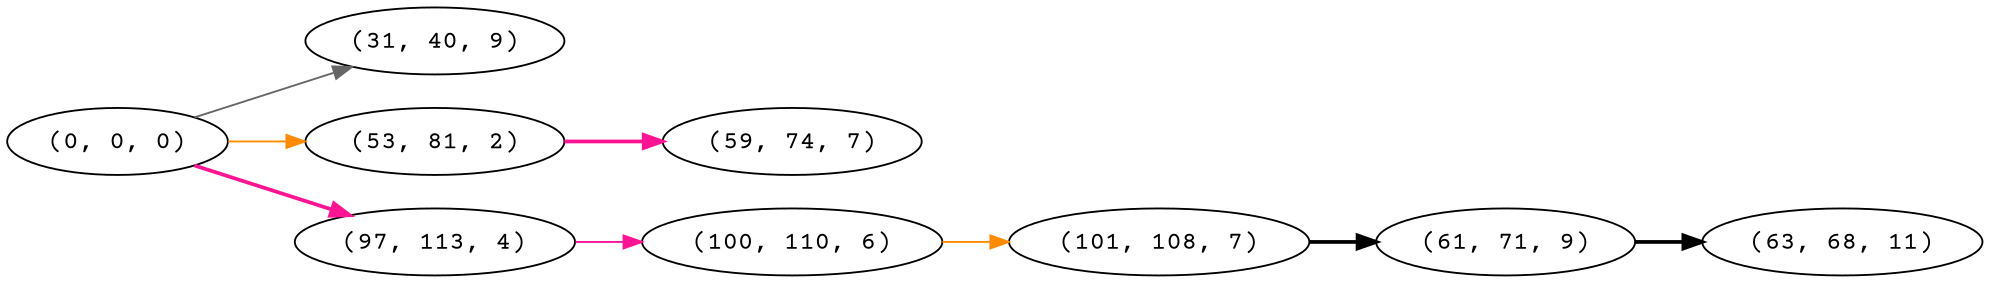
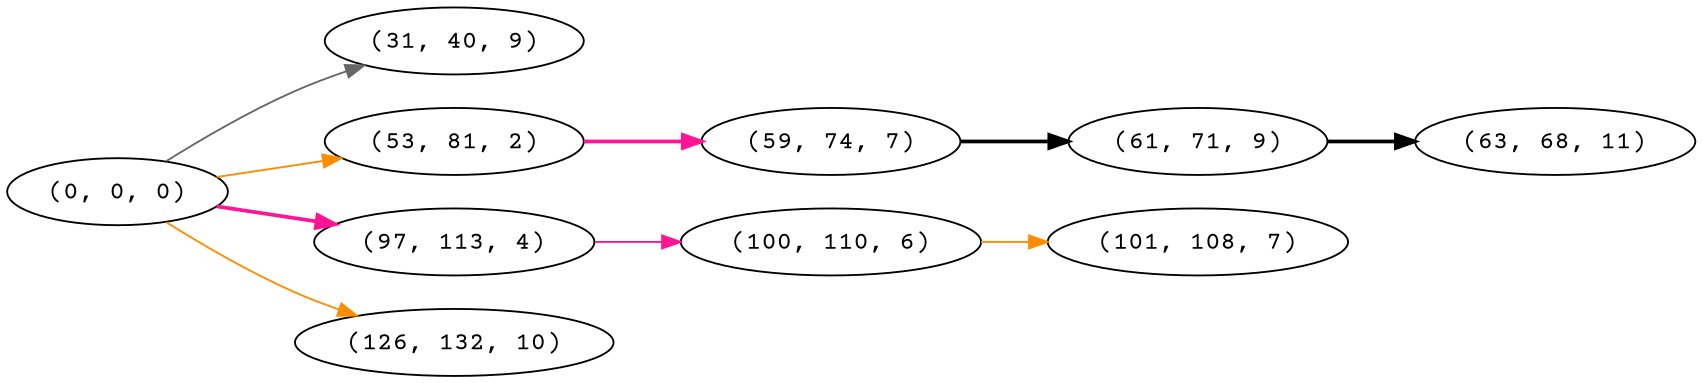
edge "(101, 108, 7)" -> "(61, 71, 9)": now "(59, 74, 7)" -> "(61, 71, 9)"
node "(126, 132, 10)": added
